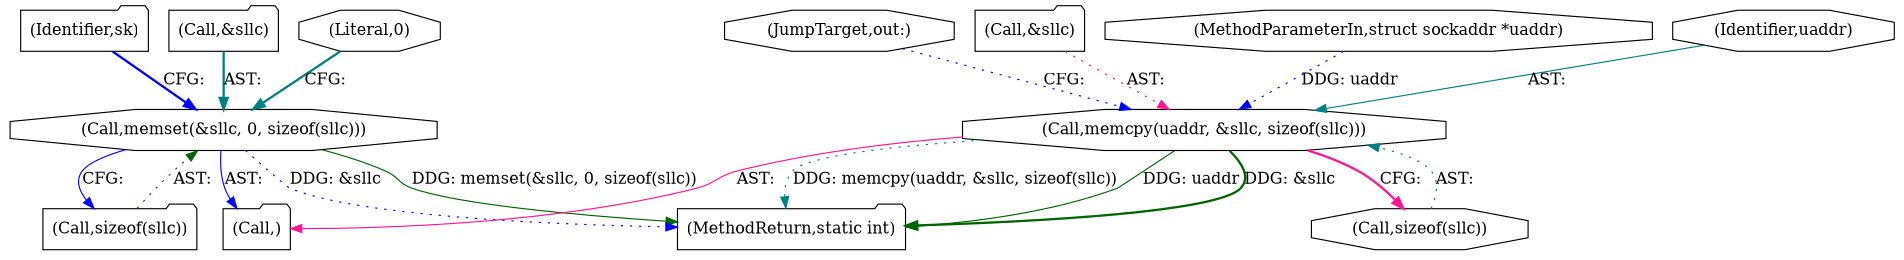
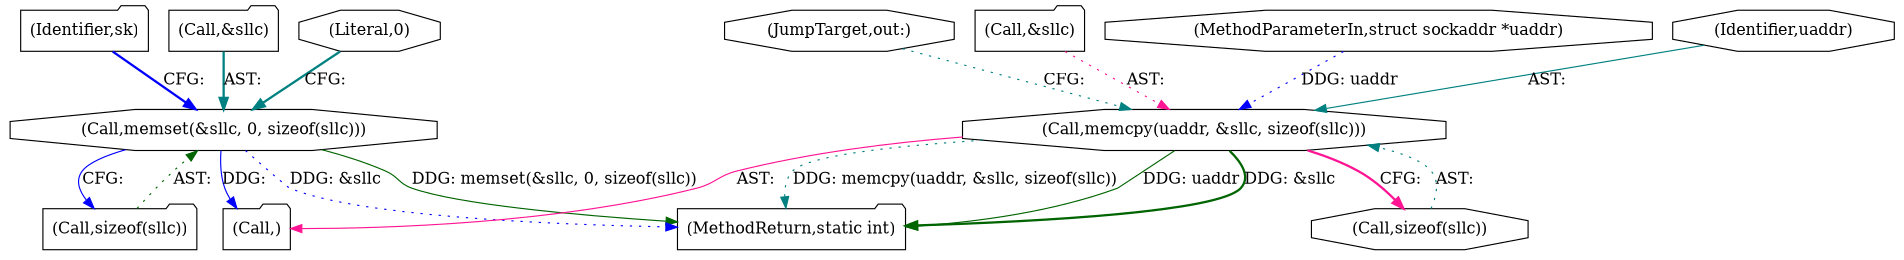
edge "(JumpTarget,out:)" -> "(Call,memcpy(uaddr, &sllc, sizeof(sllc)))": color blue -> teal
edge "(Call,memset(&sllc, 0, sizeof(sllc)))" -> "(Call,)": label "AST: " -> "DDG: "
